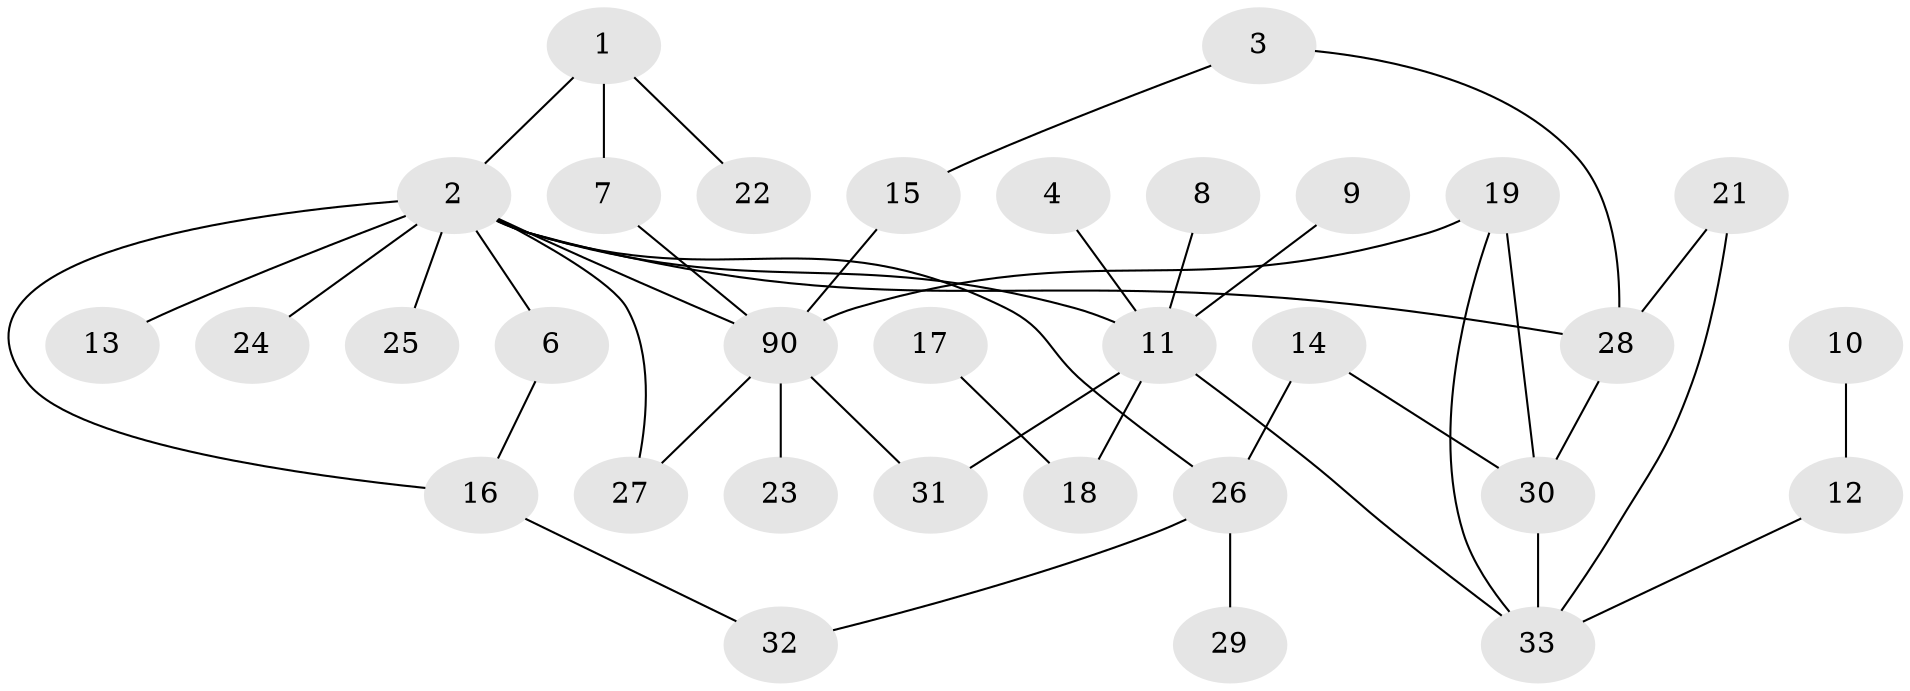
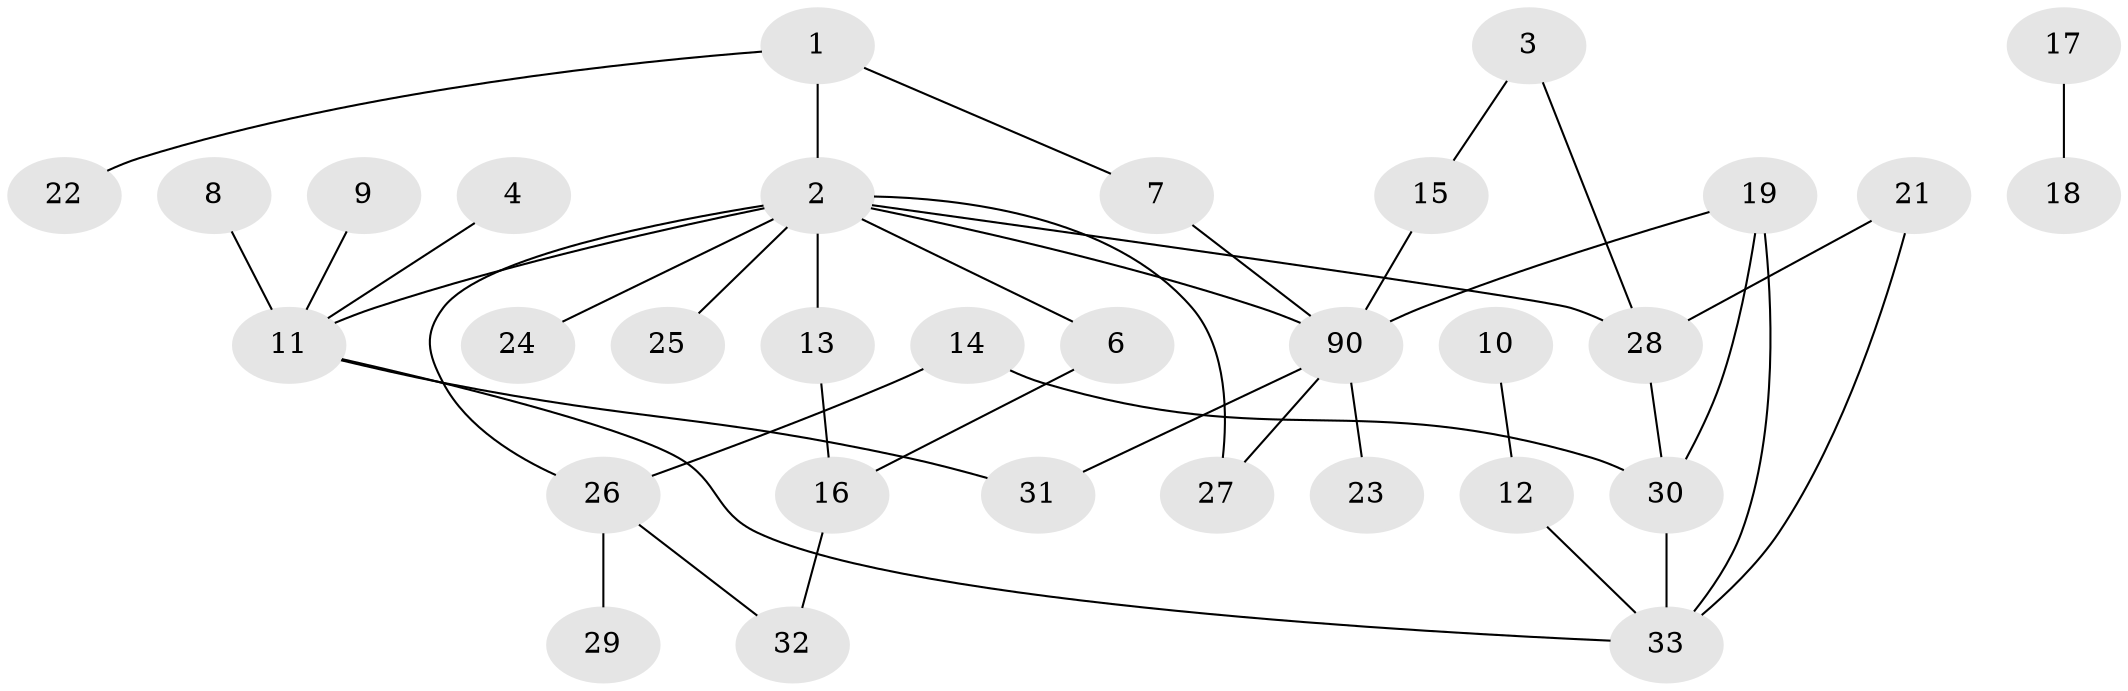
edge "2" -- "16": now "13" -- "16"
edge "11" -- "18": removed
